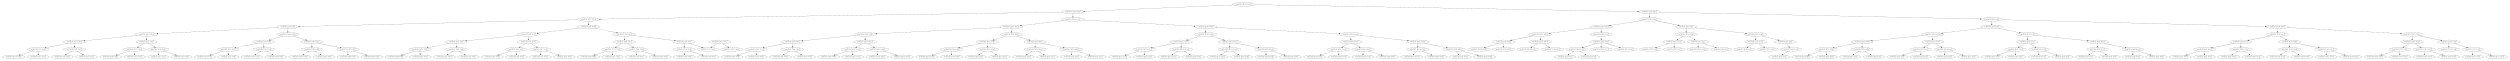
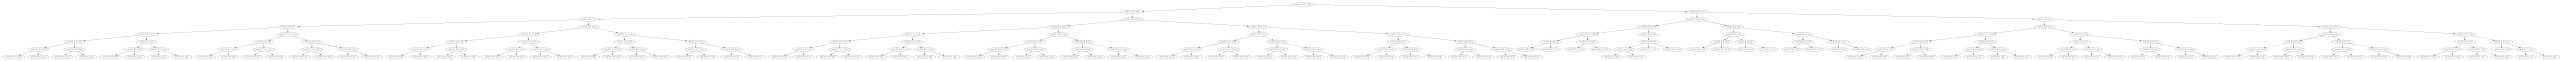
edge "Node{data=[7844, 7844]}" -> "Node{data=[7841, 7841]}": now "Node{data=[7844, 7844]}" -> "Node{data=[7842, 7842]}"
edge "Node{data=[8149, 8149]}" -> "Node{data=[8151, 8151]}": now "Node{data=[8150, 8150]}" -> "Node{data=[8151, 8151]}"
